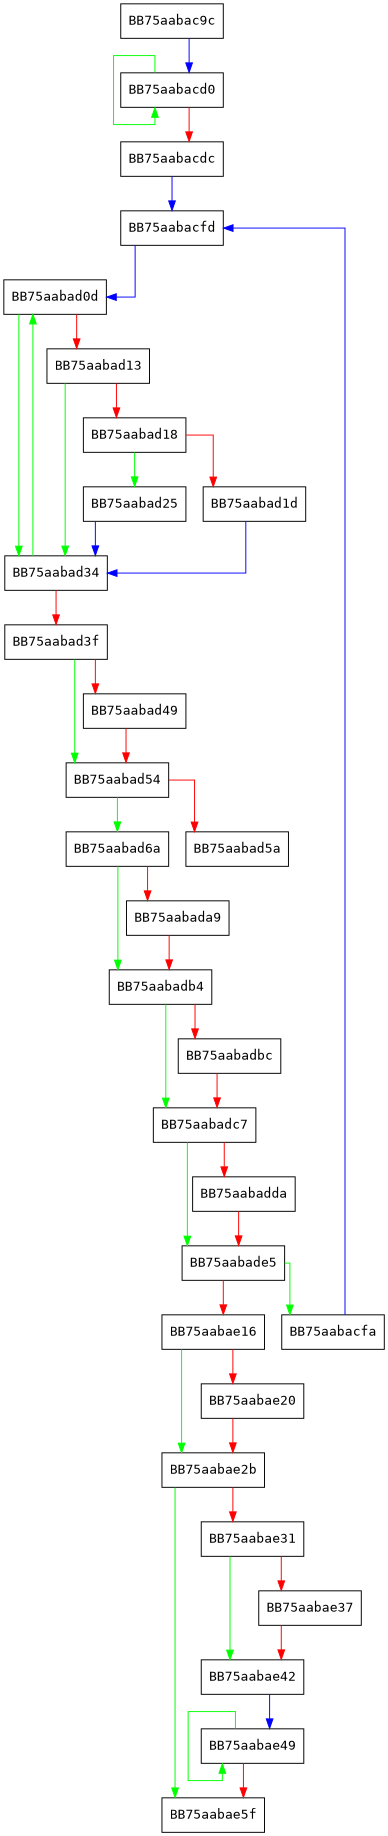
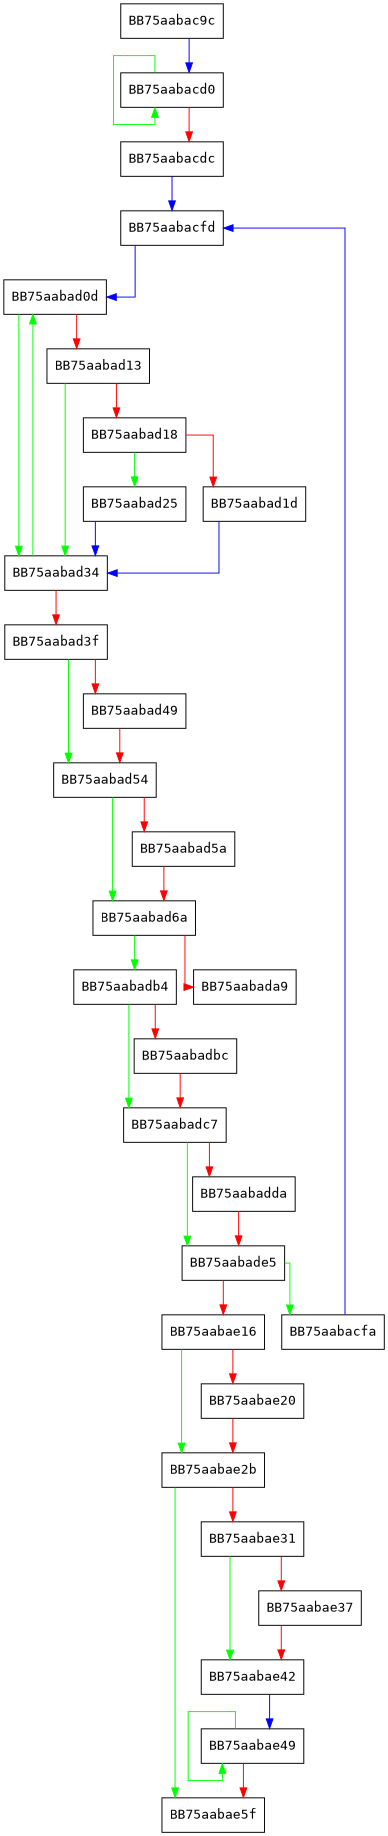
edge "BB75aabad5a" -> "BB75aabad6a": added
edge "BB75aabada9" -> "BB75aabadb4": removed
